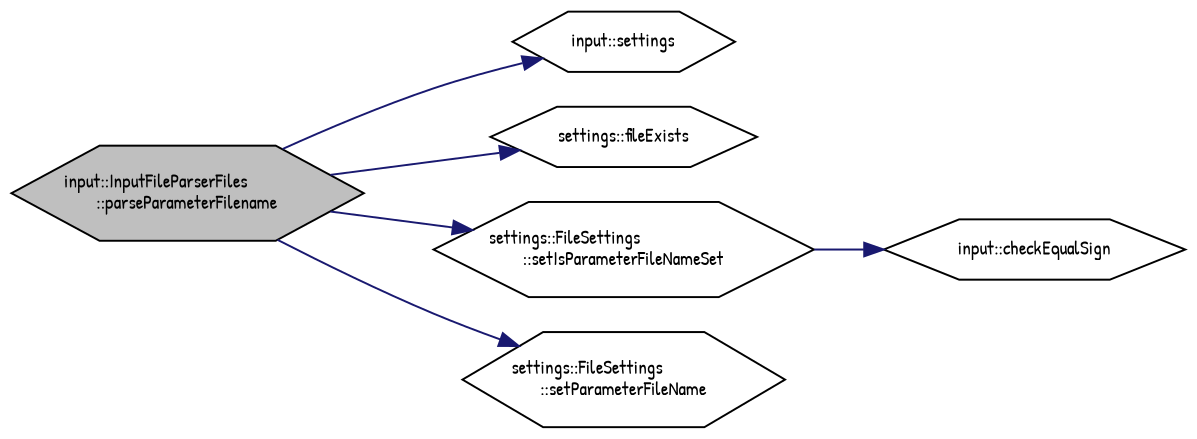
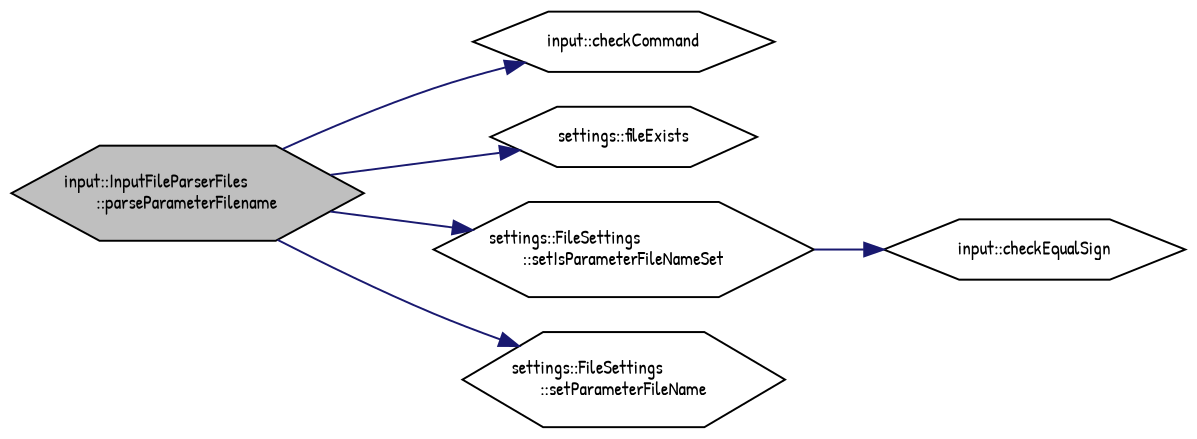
node "input::settings": label "input::settings" -> "input::checkCommand"
